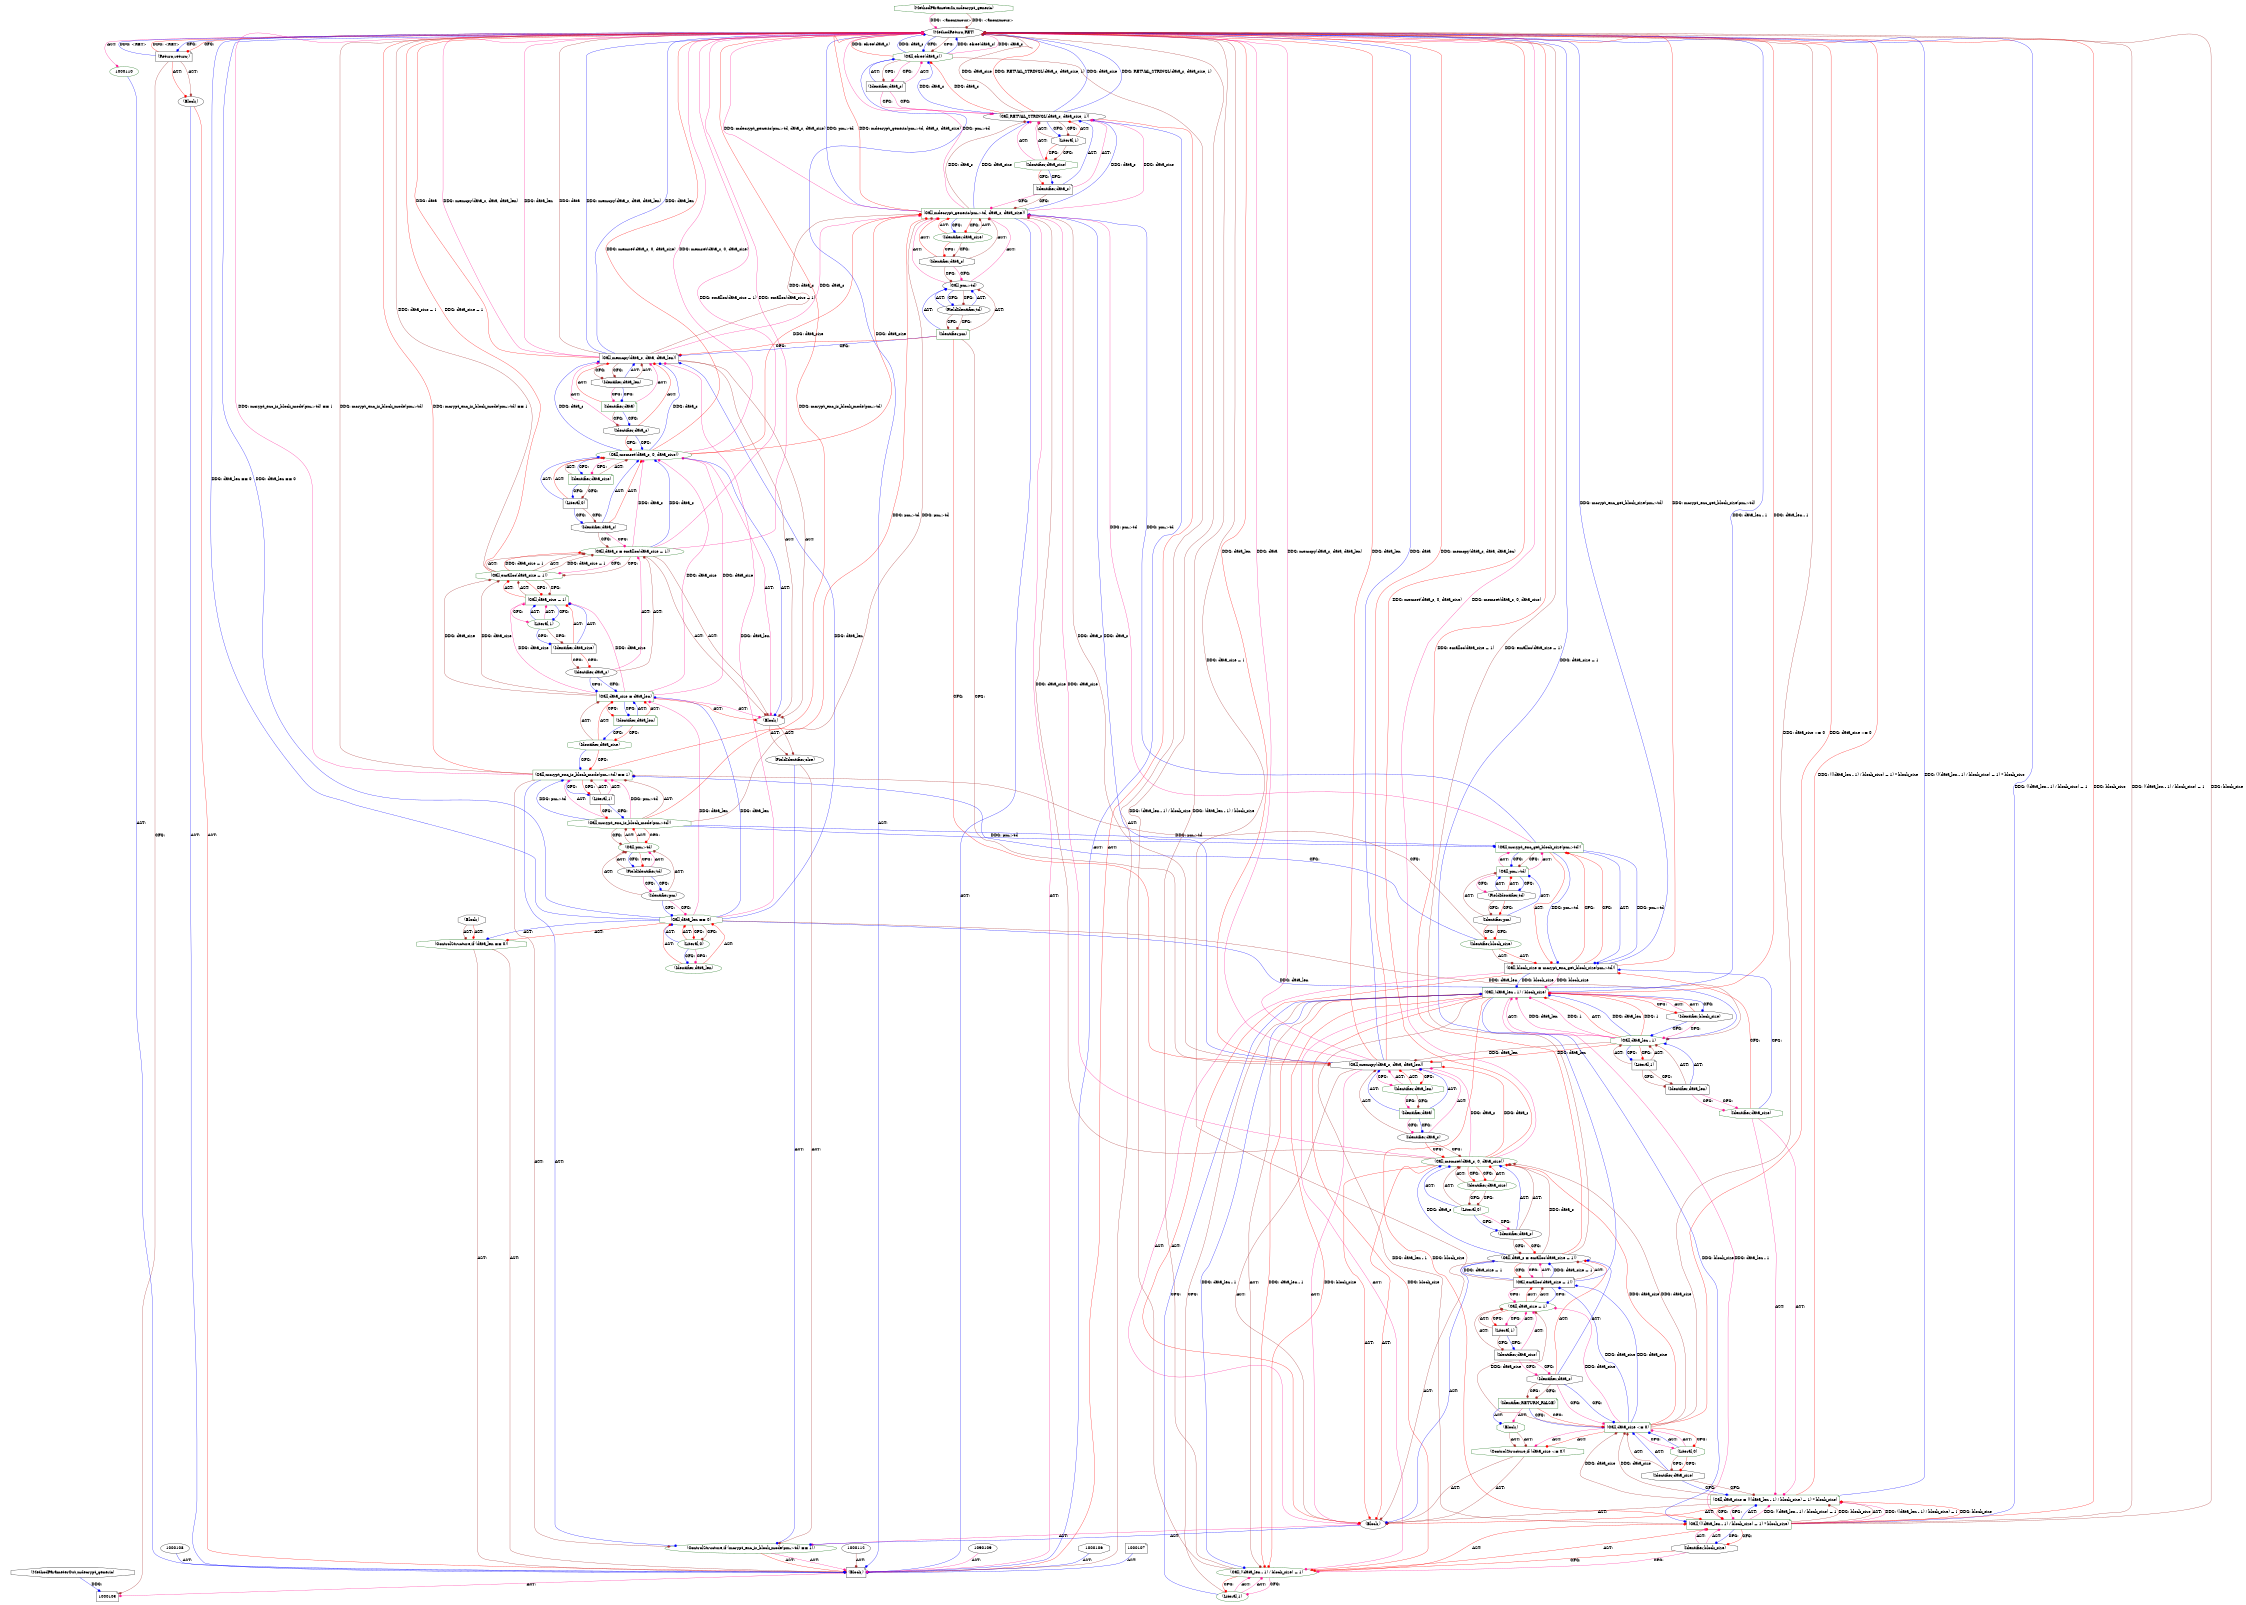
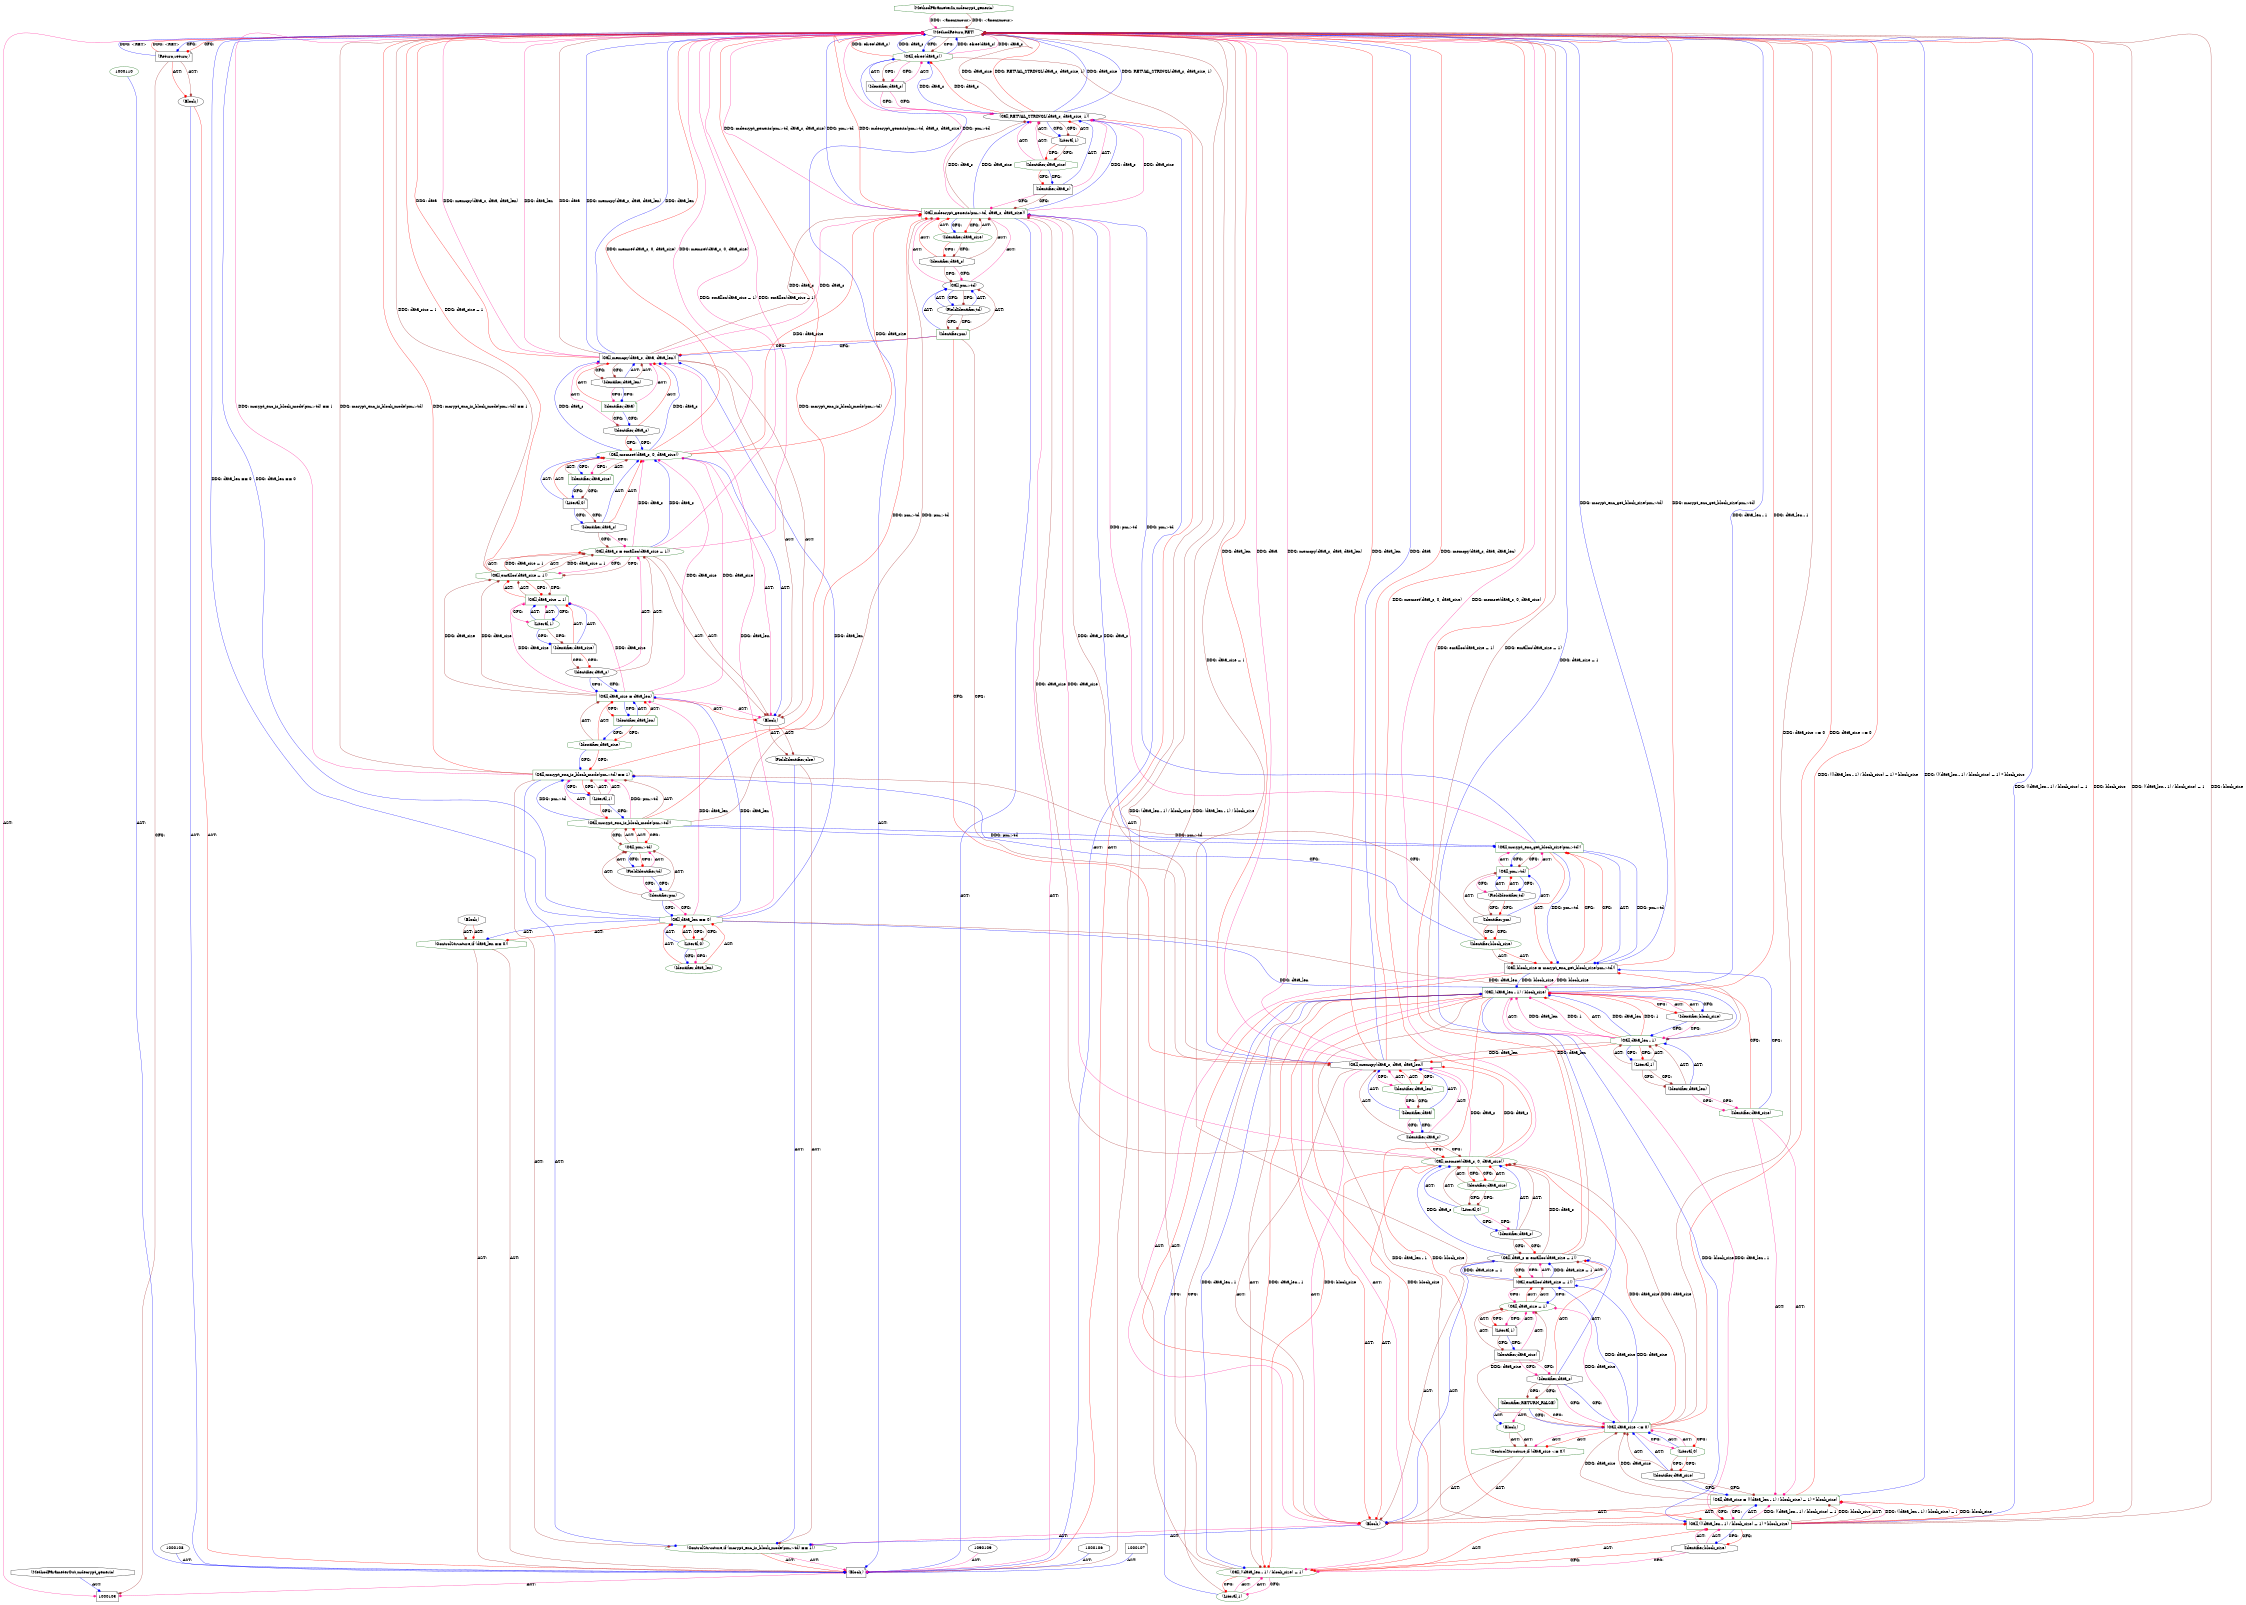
edge "(MethodReturn,RET)" -> "1000110": now "(MethodReturn,RET)" -> "1000103"
node "1000112": removed
edge "(MethodParameterOut,mdecrypt_generic)" -> "1000103": label "DDG: " -> "AST: "
